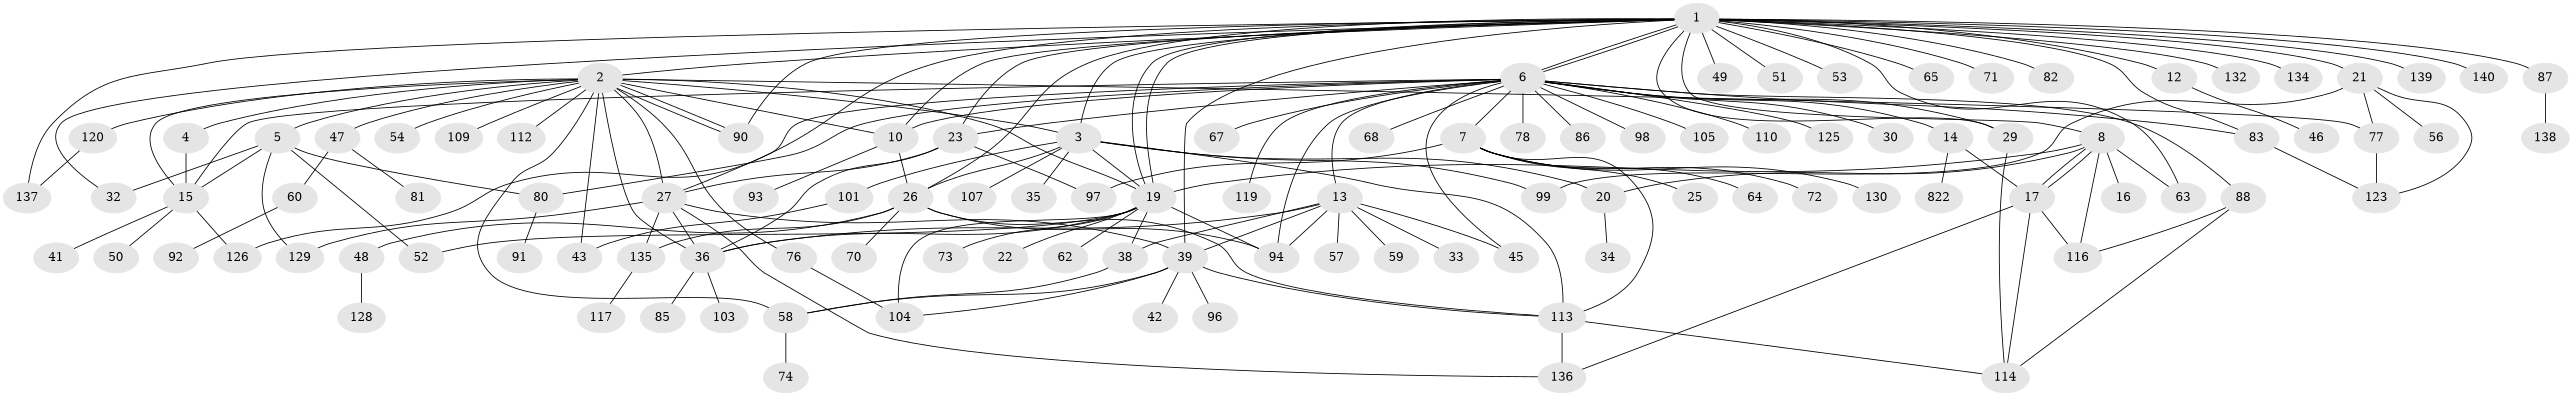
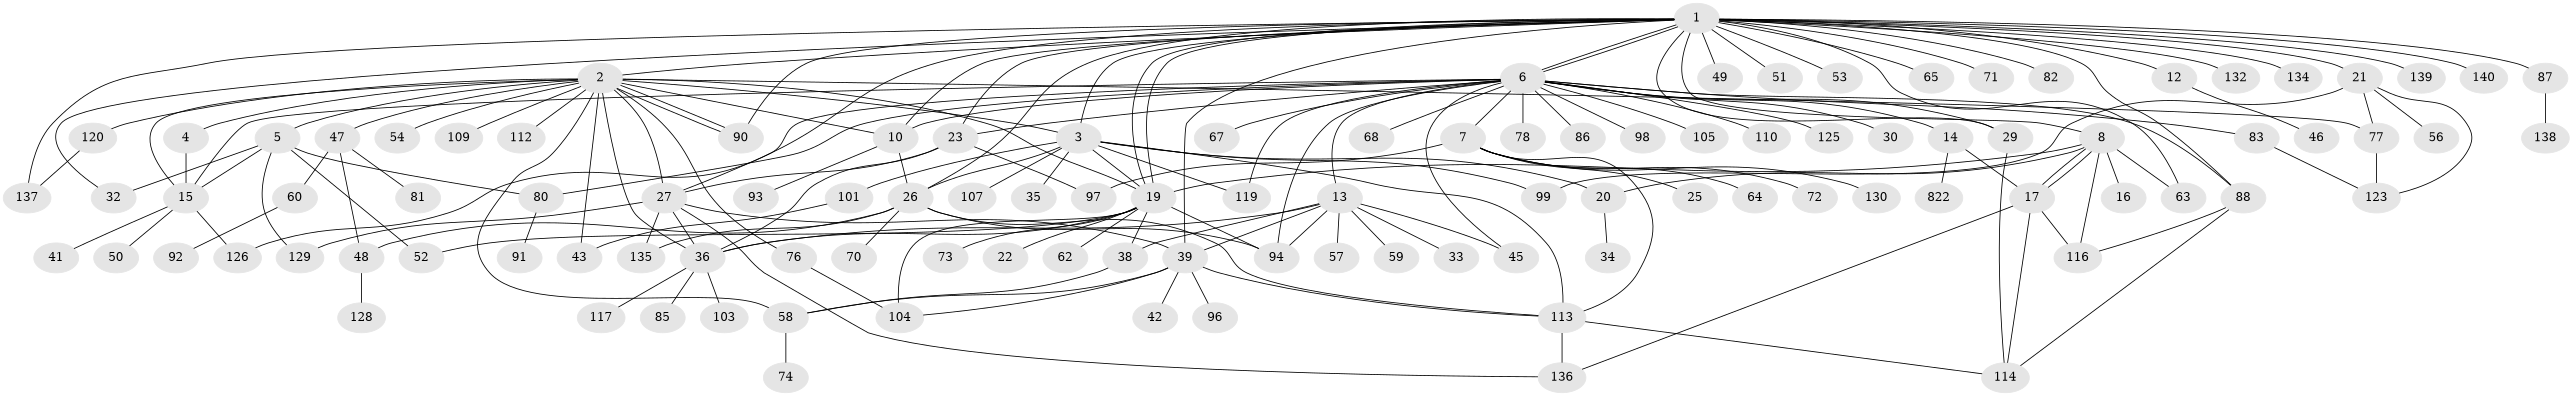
edge "1" -- "83": now "1" -- "88"
edge "3" -- "119": added
edge "47" -- "48": added
edge "135" -- "117": now "36" -- "117"
